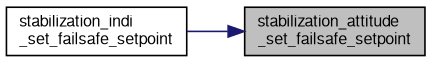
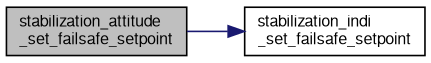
edge "stabilization_indi _set_failsafe_setpoint" -> "stabilization_attitude _set_failsafe_setpoint": reversed
